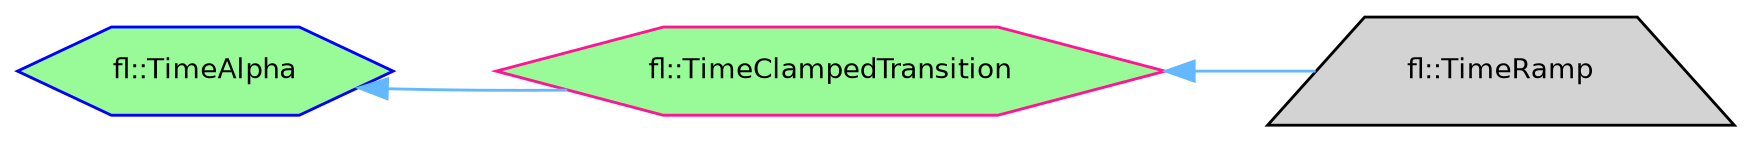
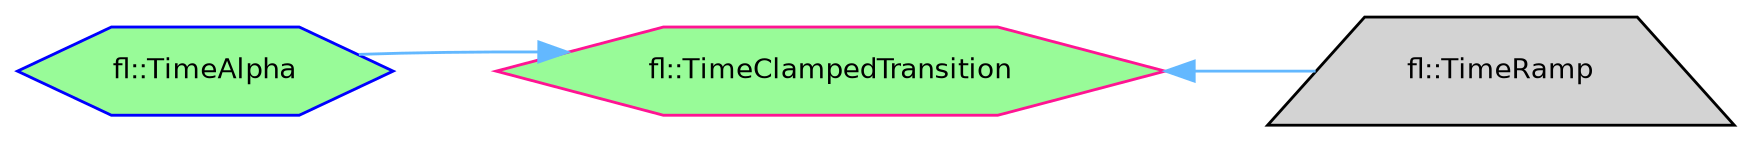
edge "fl::TimeClampedTransition" -> "fl::TimeAlpha": reversed
